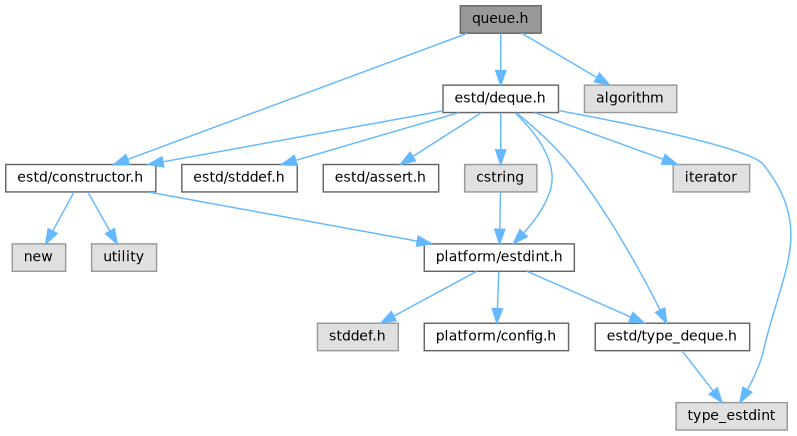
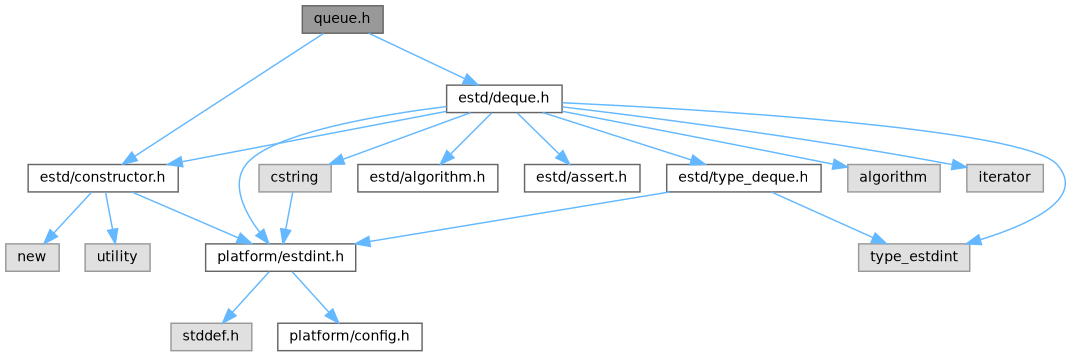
edge "queue.h" -> "algorithm": now "estd/deque.h" -> "algorithm"
node "estd/stddef.h": label "estd/stddef.h" -> "estd/algorithm.h"
edge "platform/estdint.h" -> "estd/type_deque.h": reversed
